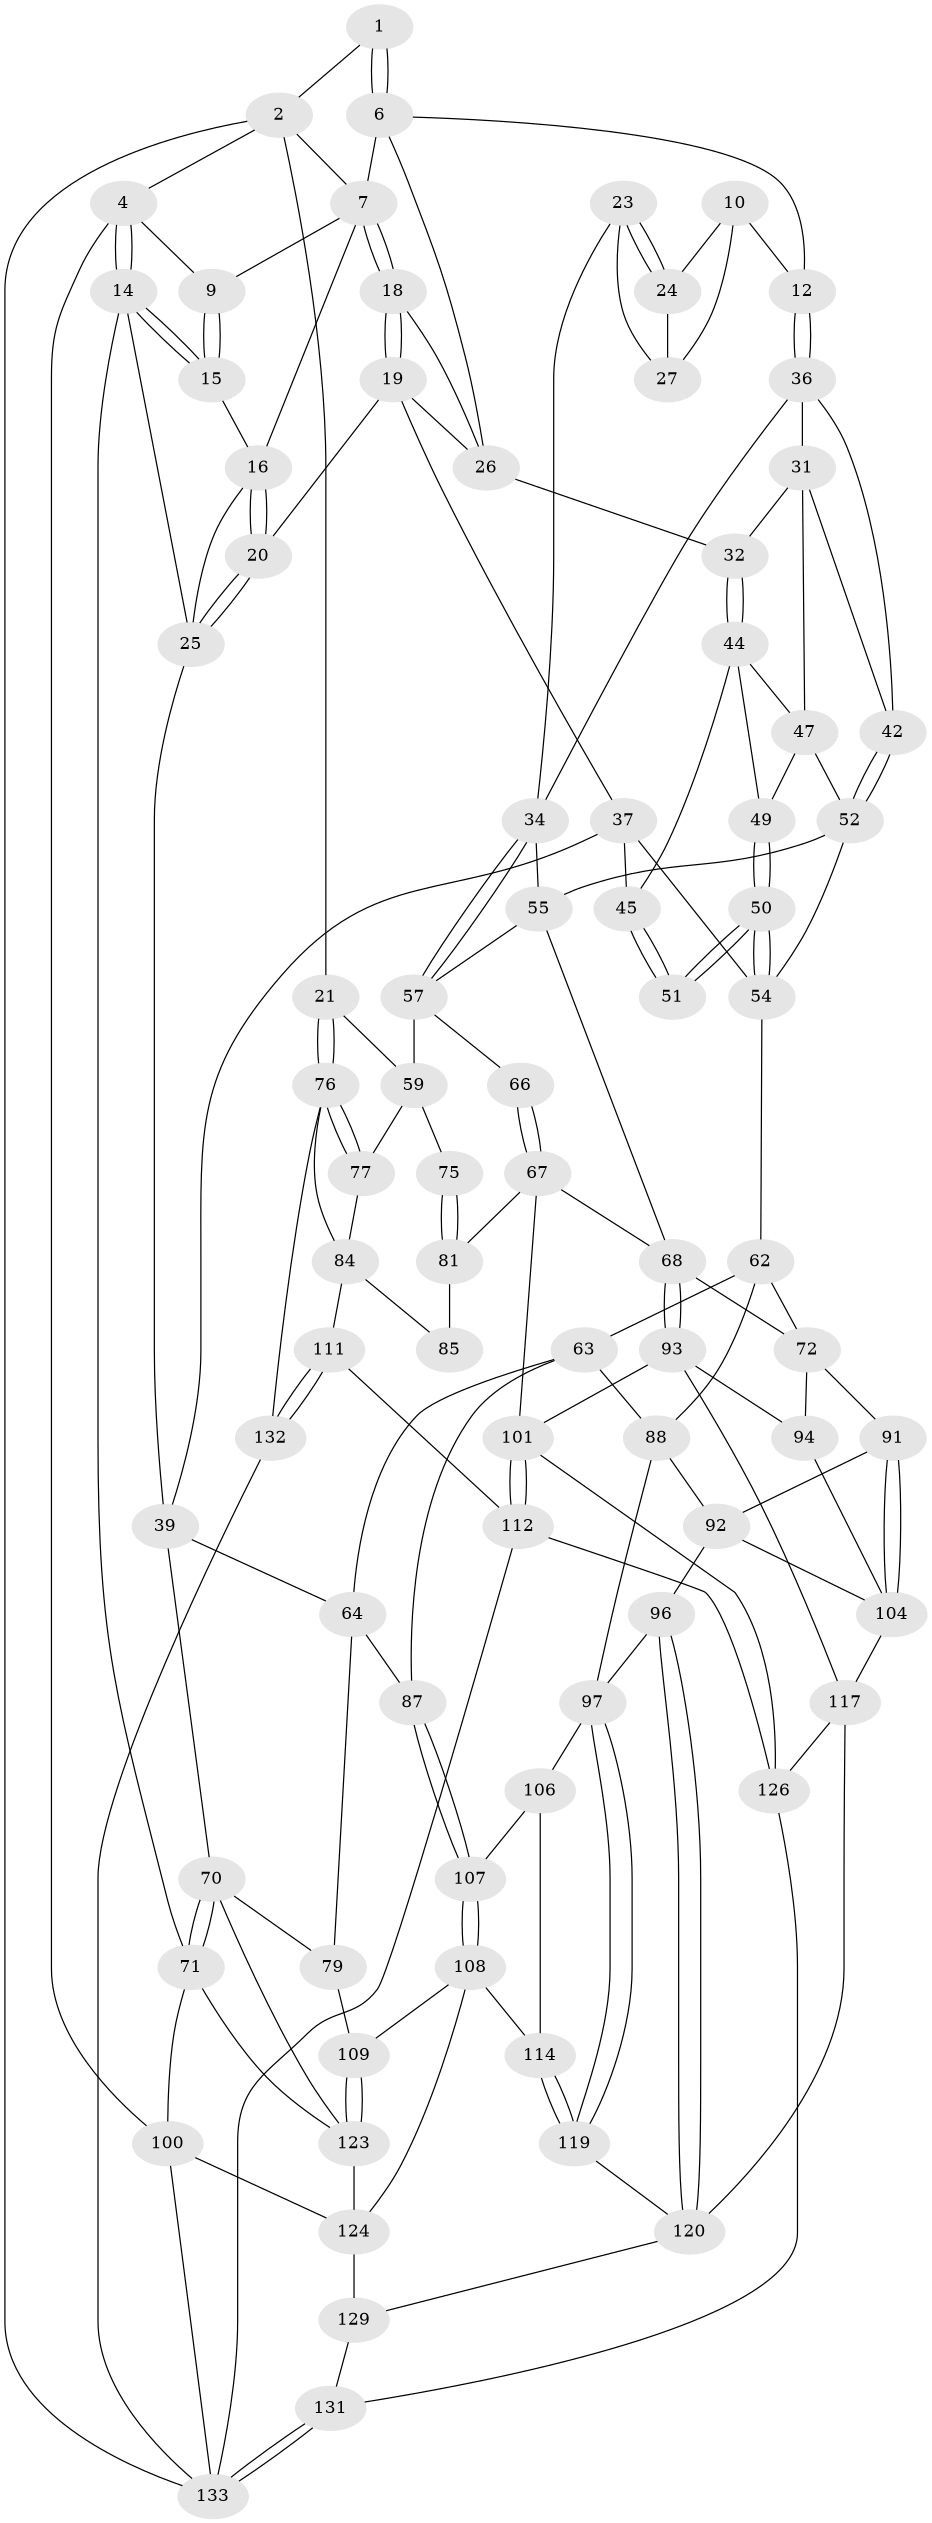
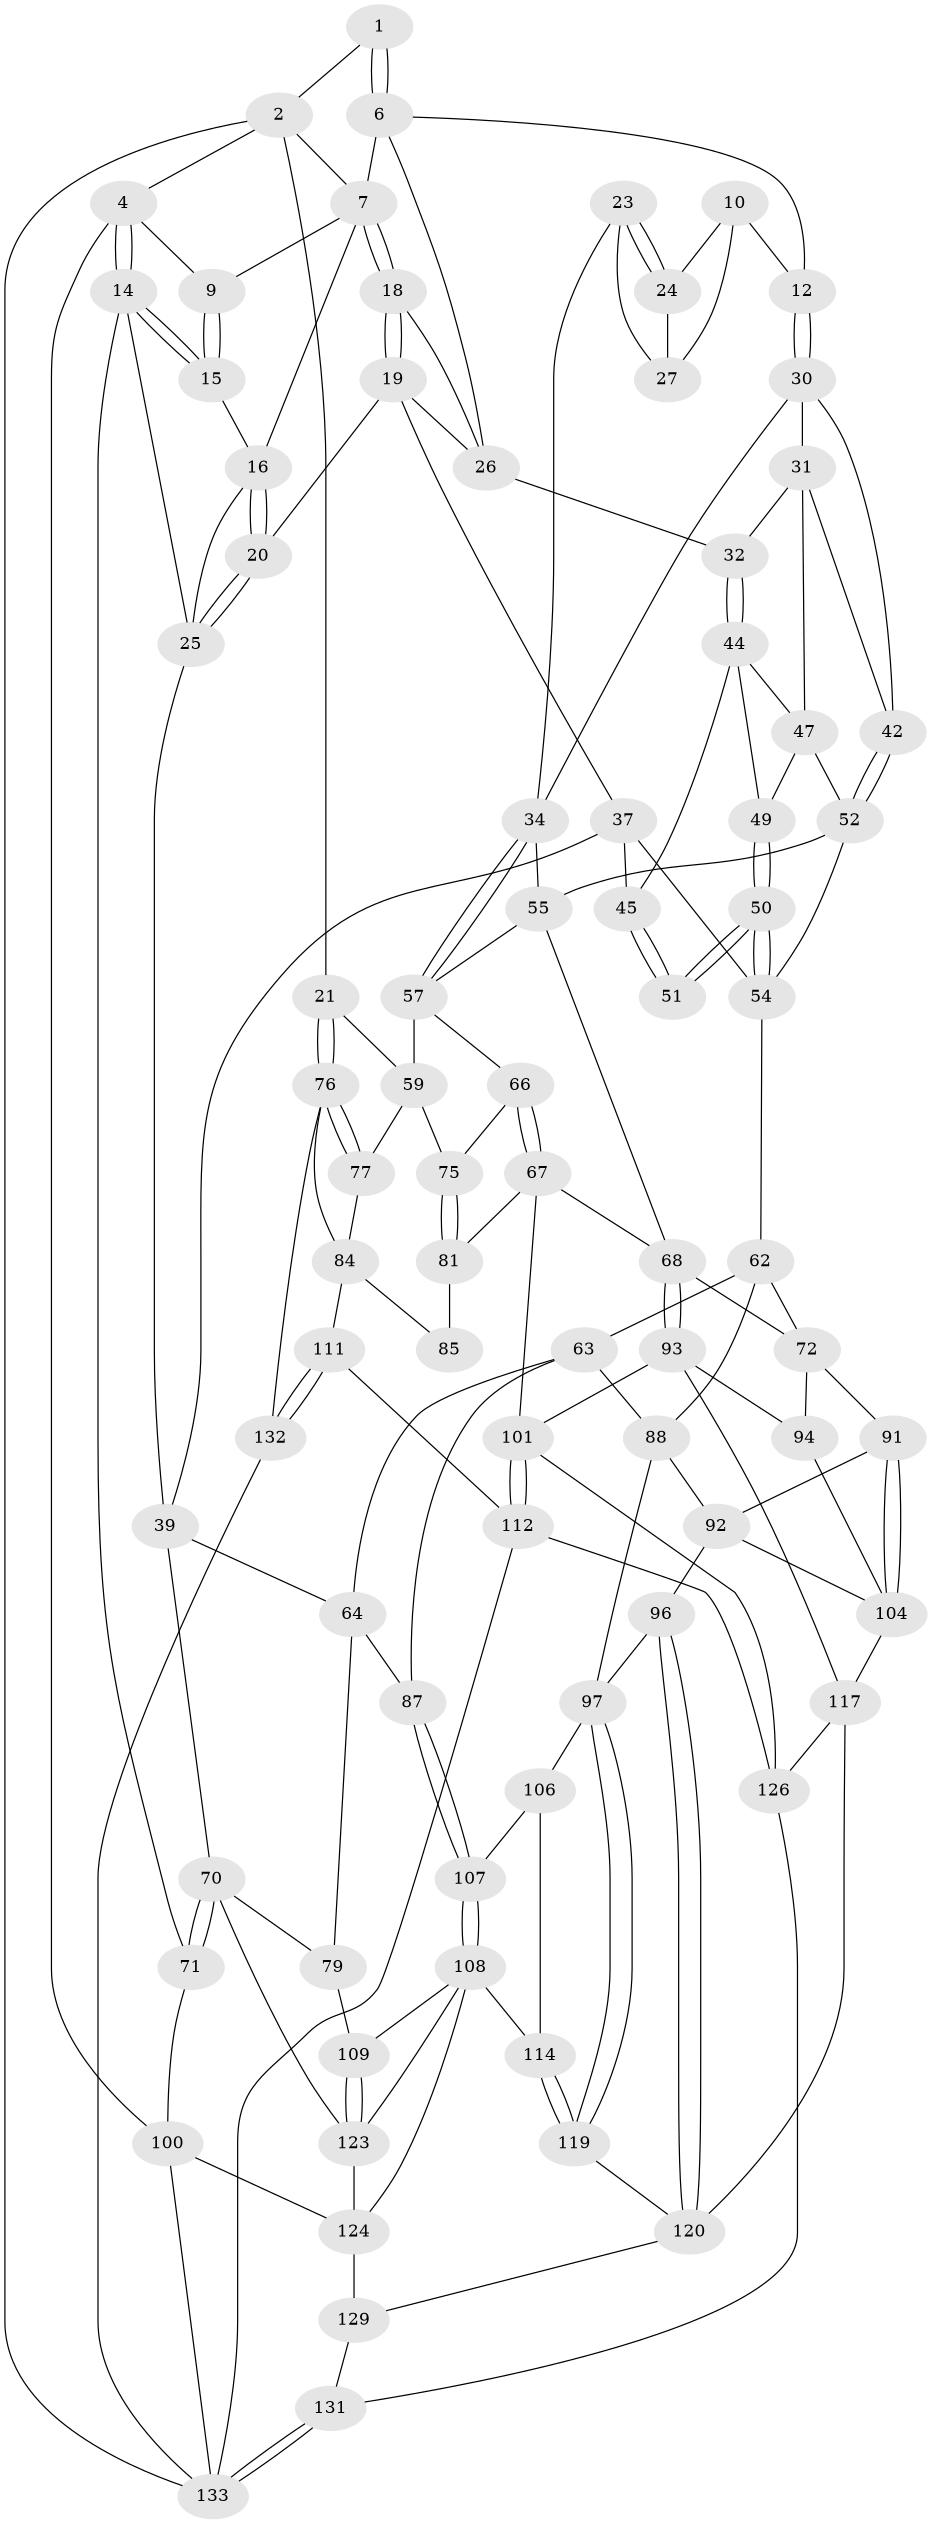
node "36": label "36" -> "30"
edge "66" -- "75": added
edge "71" -- "123": now "108" -- "123"
